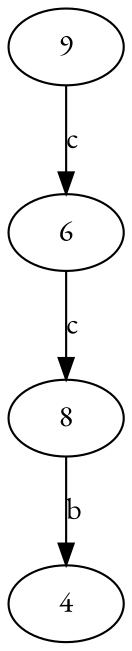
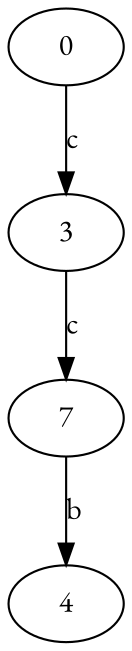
node "9": label "9" -> "0"
node "6": label "6" -> "3"
node "8": label "8" -> "7"
